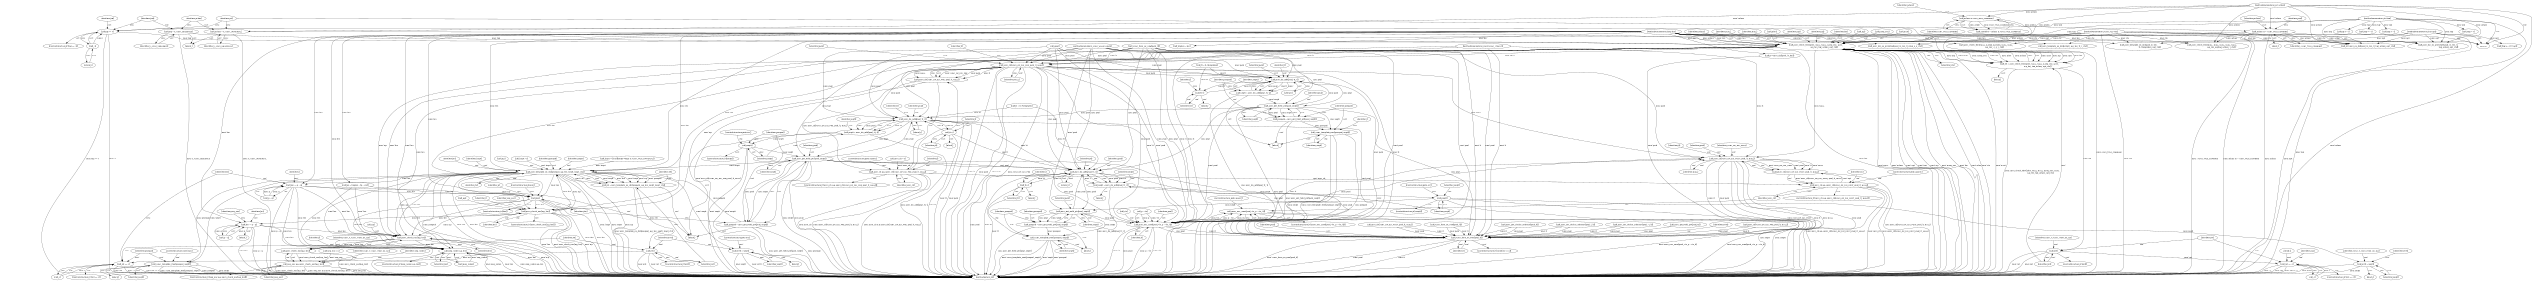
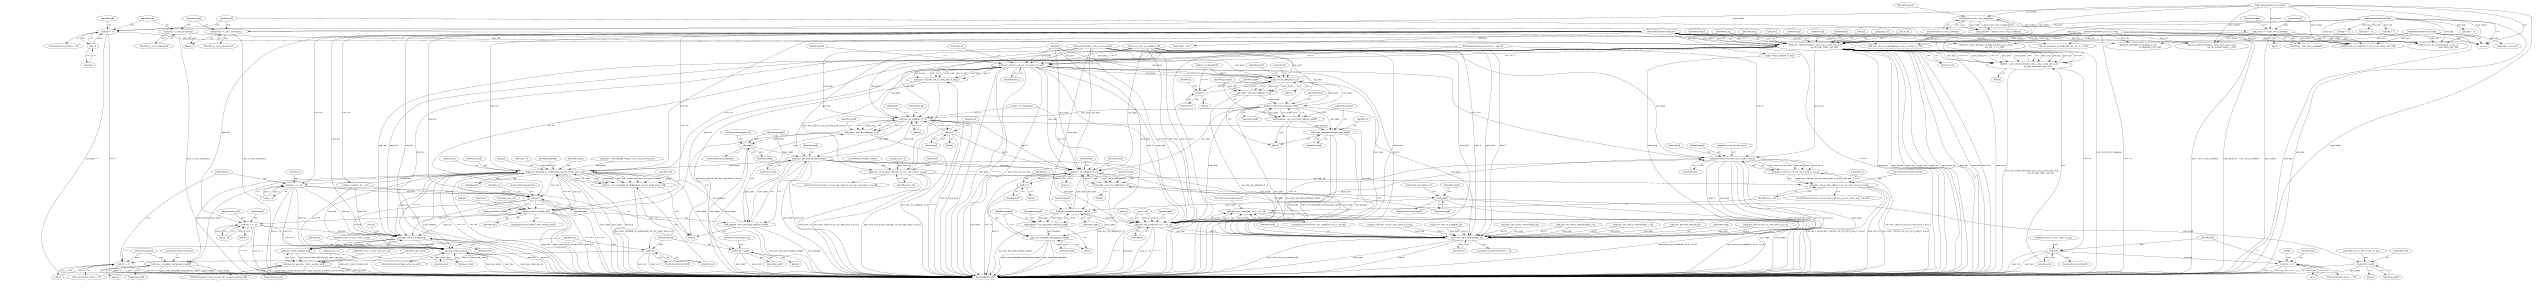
node "(Identifier,ASN1_TFLG_COMBINE)": label "(Identifier,ASN1_TFLG_COMBINE)" -> "(Identifier,POST1_TFLG_COMBINE)"
